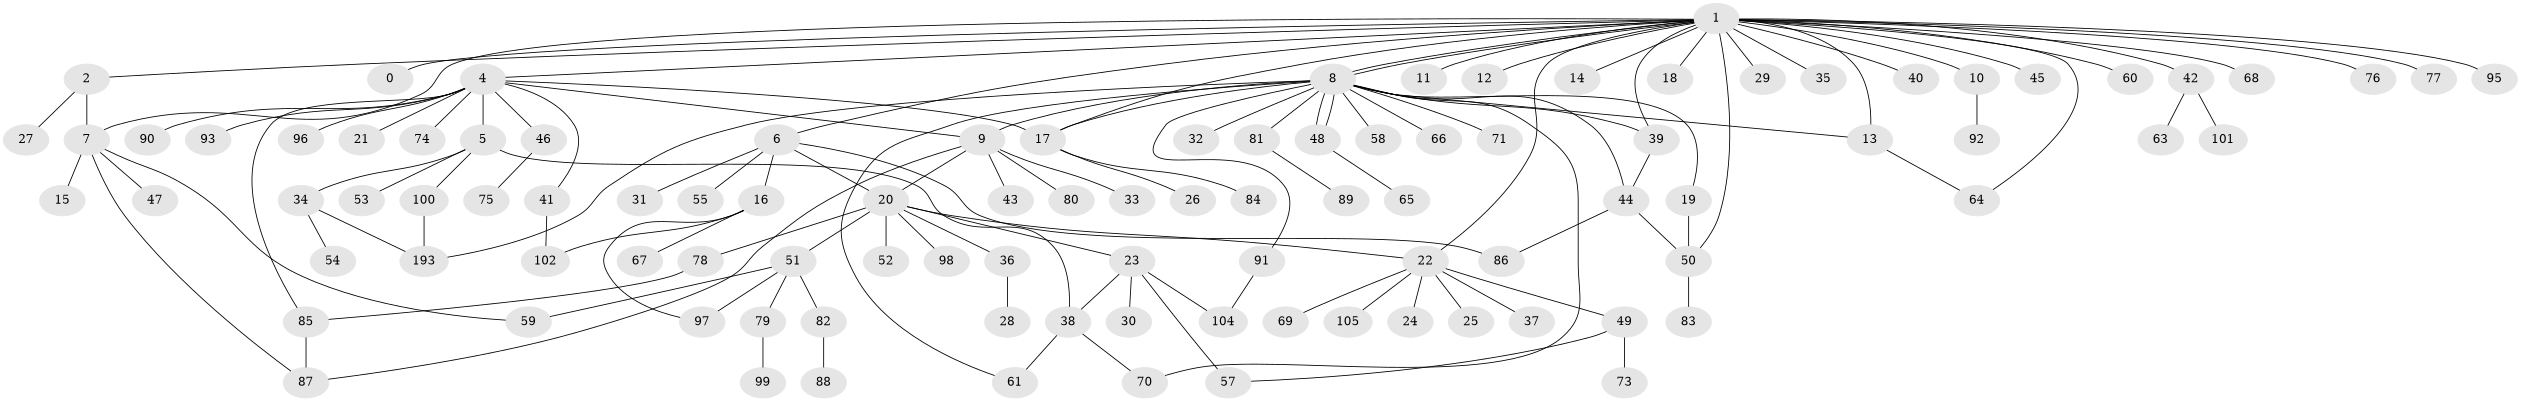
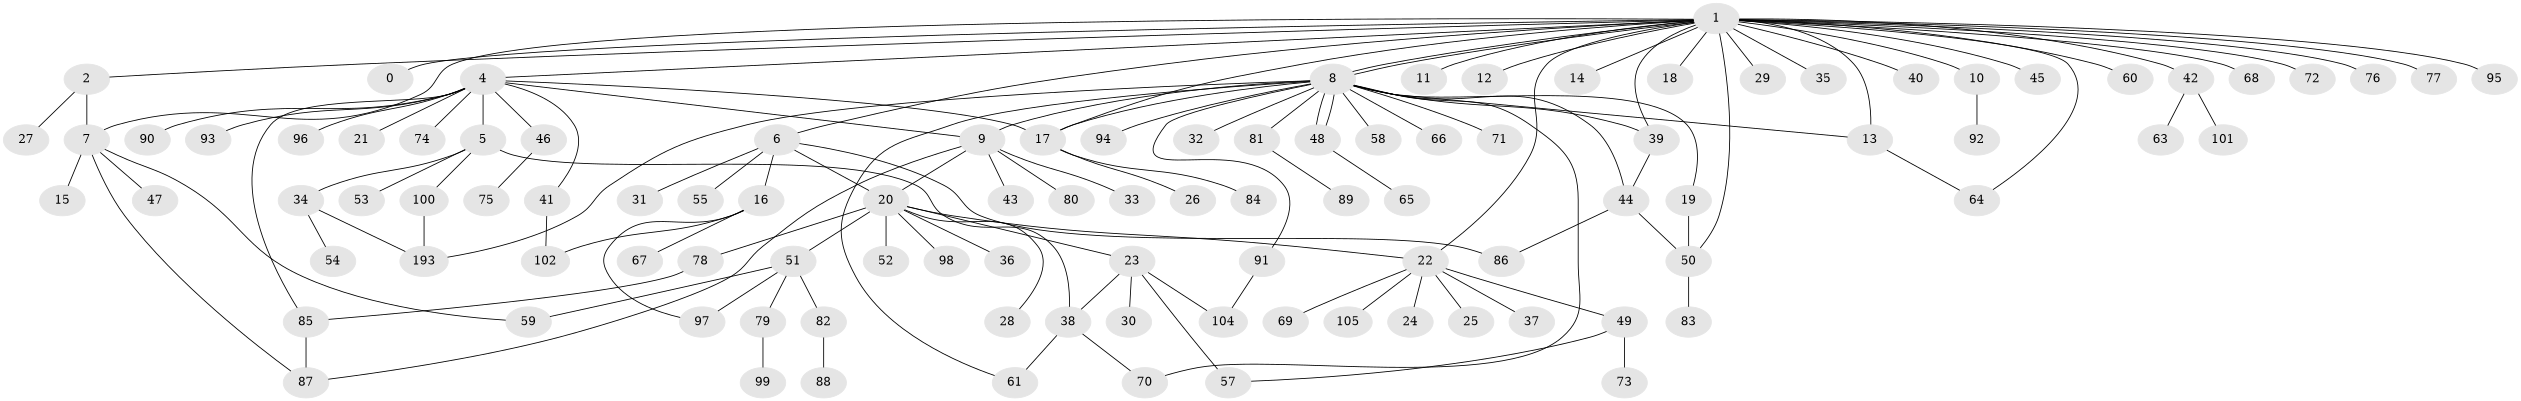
node "72": added
node "94": added
edge "36" -- "28": now "20" -- "28"
